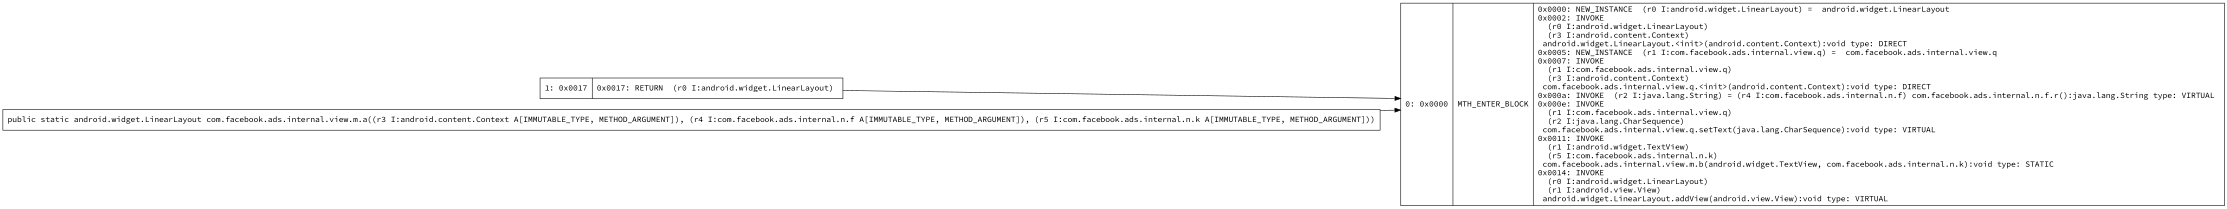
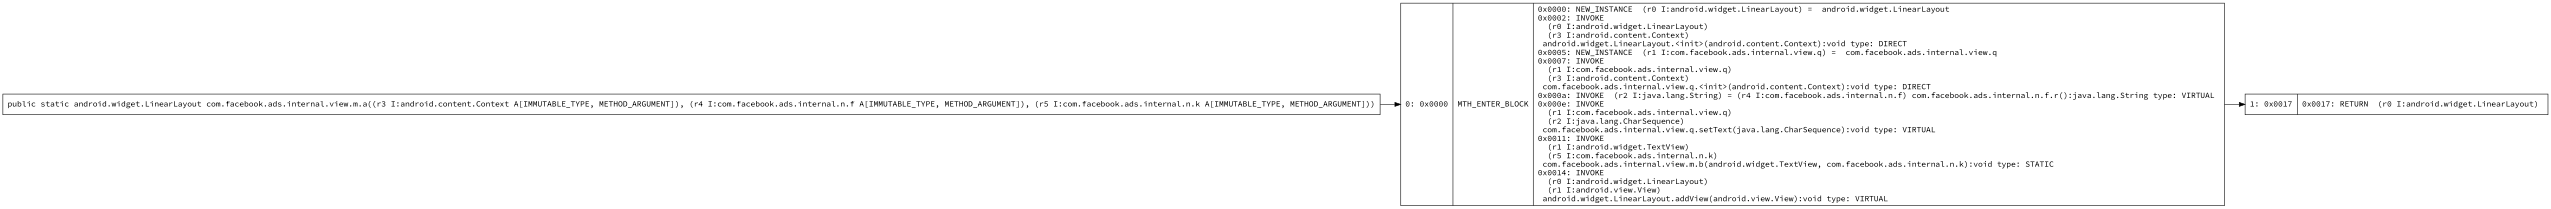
edge "1: 0x0017" -> "0: 0x0000": reversed
